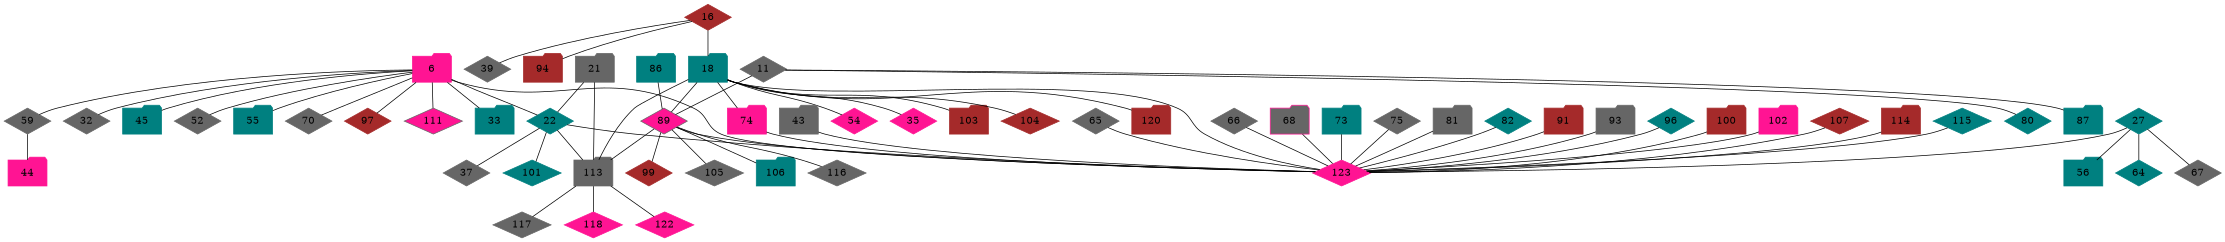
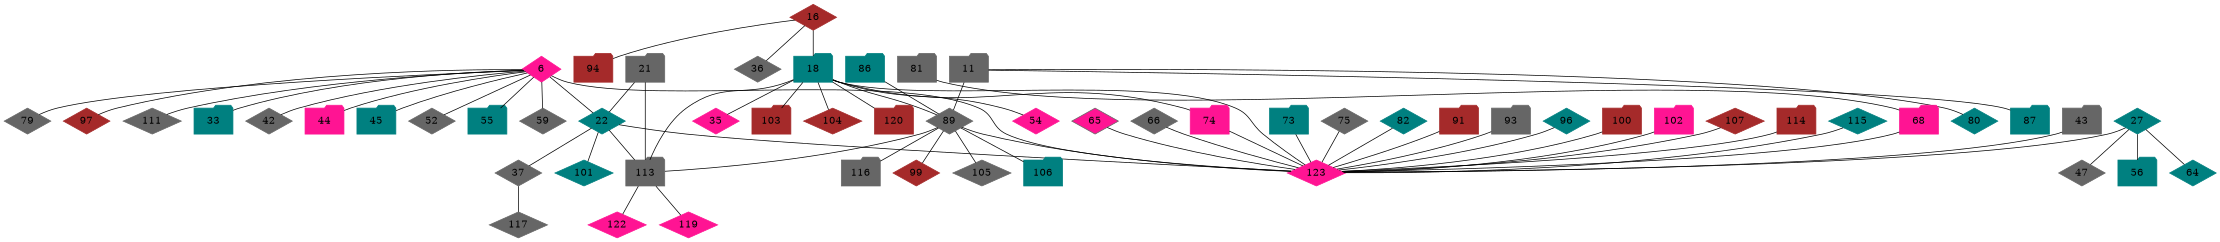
node "6": shape folder -> diamond
node "39": label "39" -> "36"
node "11": shape diamond -> folder
node "32": label "32" -> "42"
node "70": label "70" -> "79"
node "111": fillcolor deeppink -> gray40
node "89": fillcolor deeppink -> gray40
node "65": fillcolor gray40 -> deeppink
node "68": fillcolor gray40 -> deeppink
edge "59" -- "44": now "6" -- "44"
edge "81" -- "123": now "81" -- "68"
node "116": shape diamond -> folder
node "67": label "67" -> "47"
edge "113" -- "117": now "37" -- "117"
node "118": label "118" -> "119"
